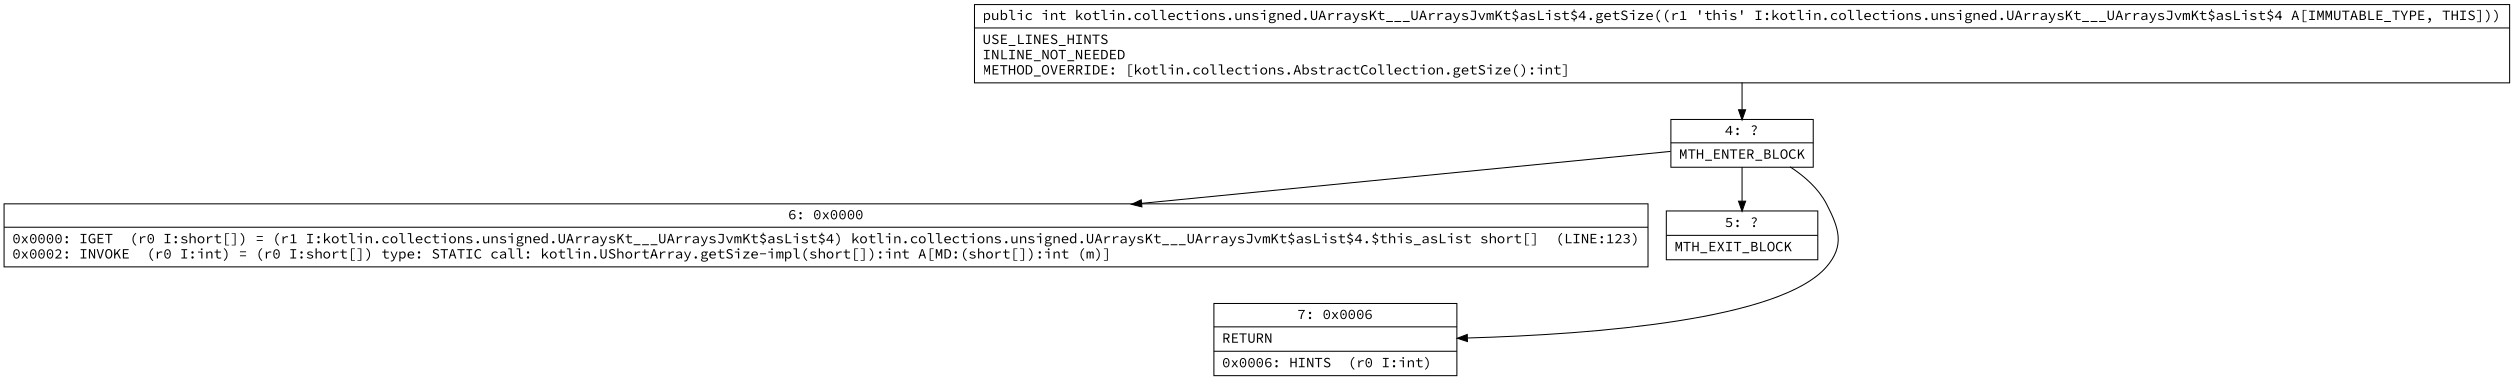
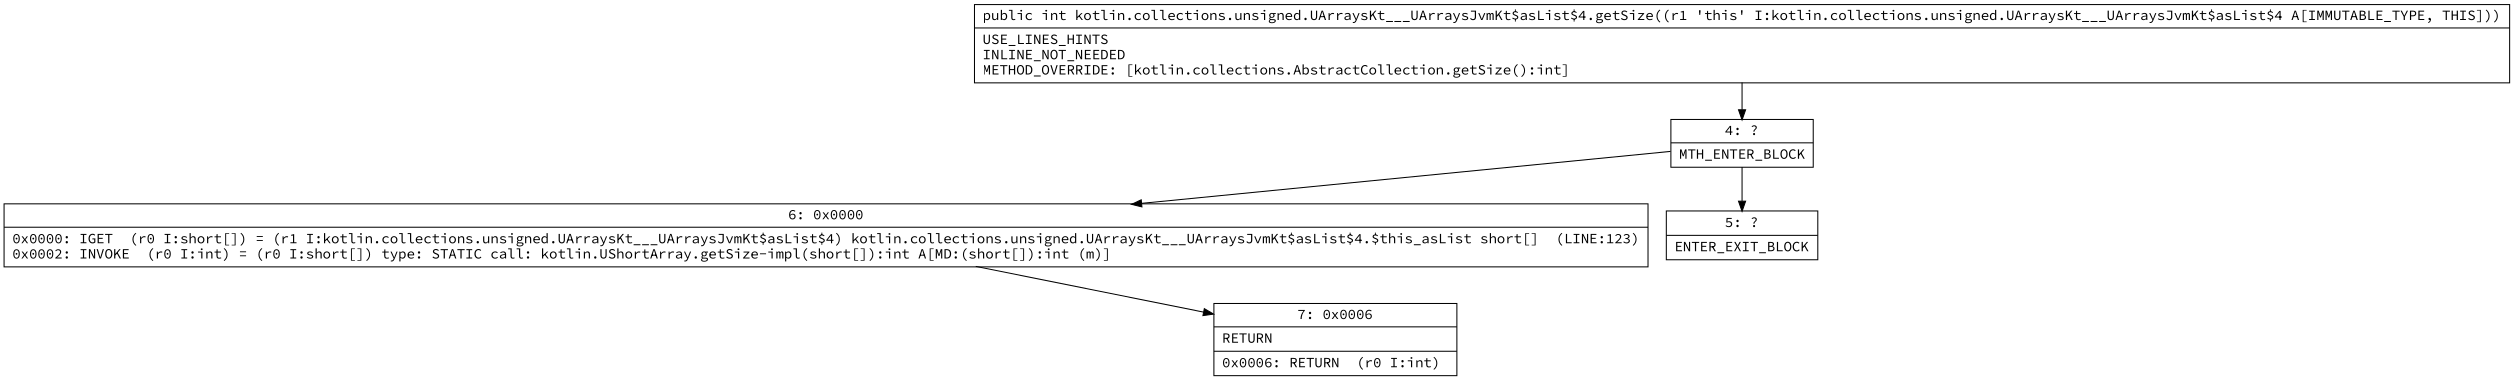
node "5: ?": text "MTH_EXIT_BLOCK" -> "ENTER_EXIT_BLOCK"
edge "4: ?" -> "7: 0x0006": now "6: 0x0000" -> "7: 0x0006"
node "7: 0x0006": text "0x0006: HINTS  (r0 I:int)" -> "0x0006: RETURN  (r0 I:int)"
